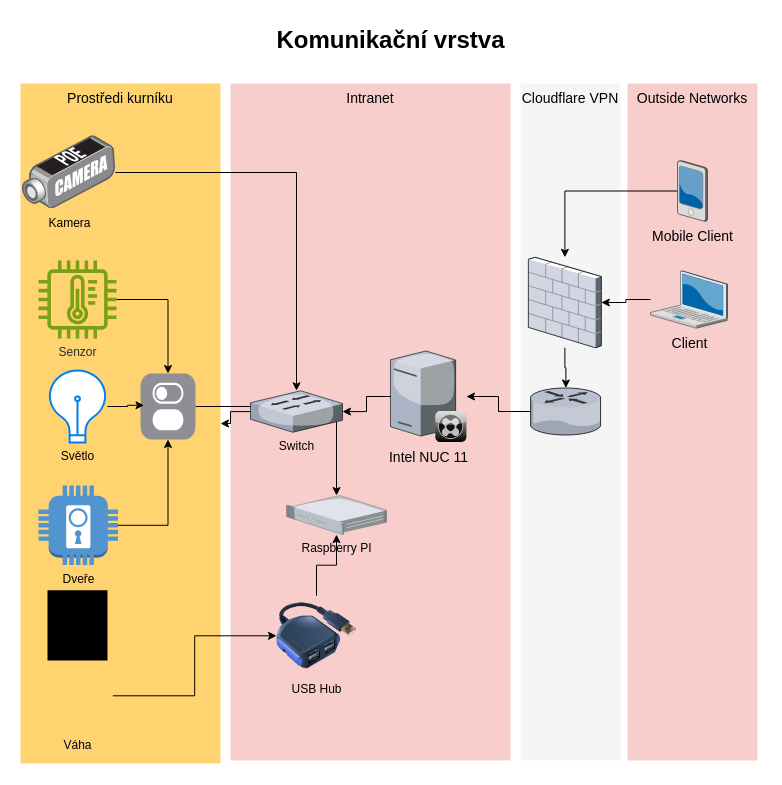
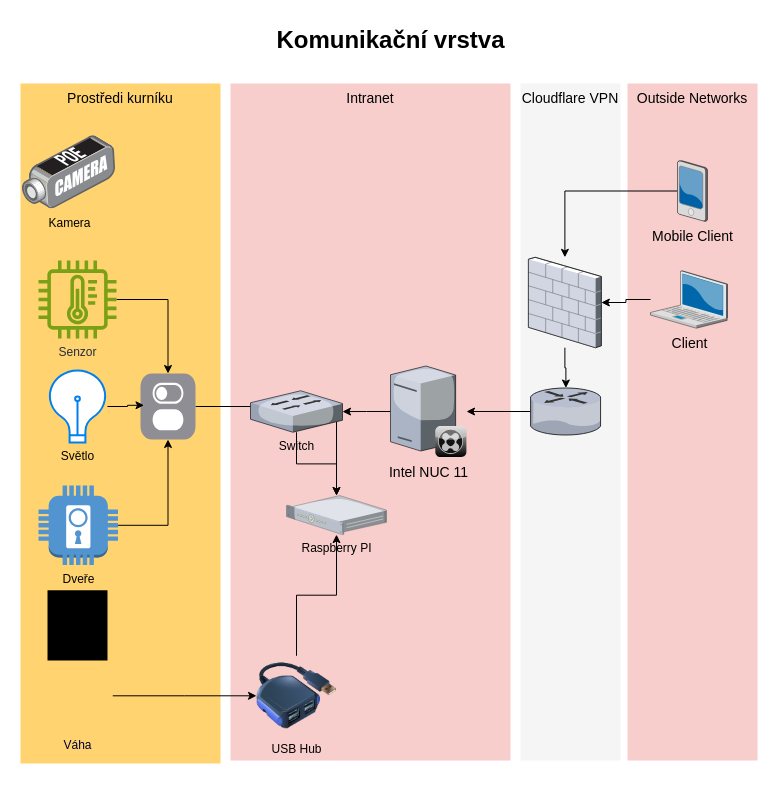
edge "Kamera" -> "Switch": removed
node "Intel NUC 11": moved (429, 397) -> (429, 412)
edge "Switch" -> "Prostředi kurníku": now "Switch" -> "Raspberry PI"
node "USB Hub": moved (317, 636) -> (297, 696)
